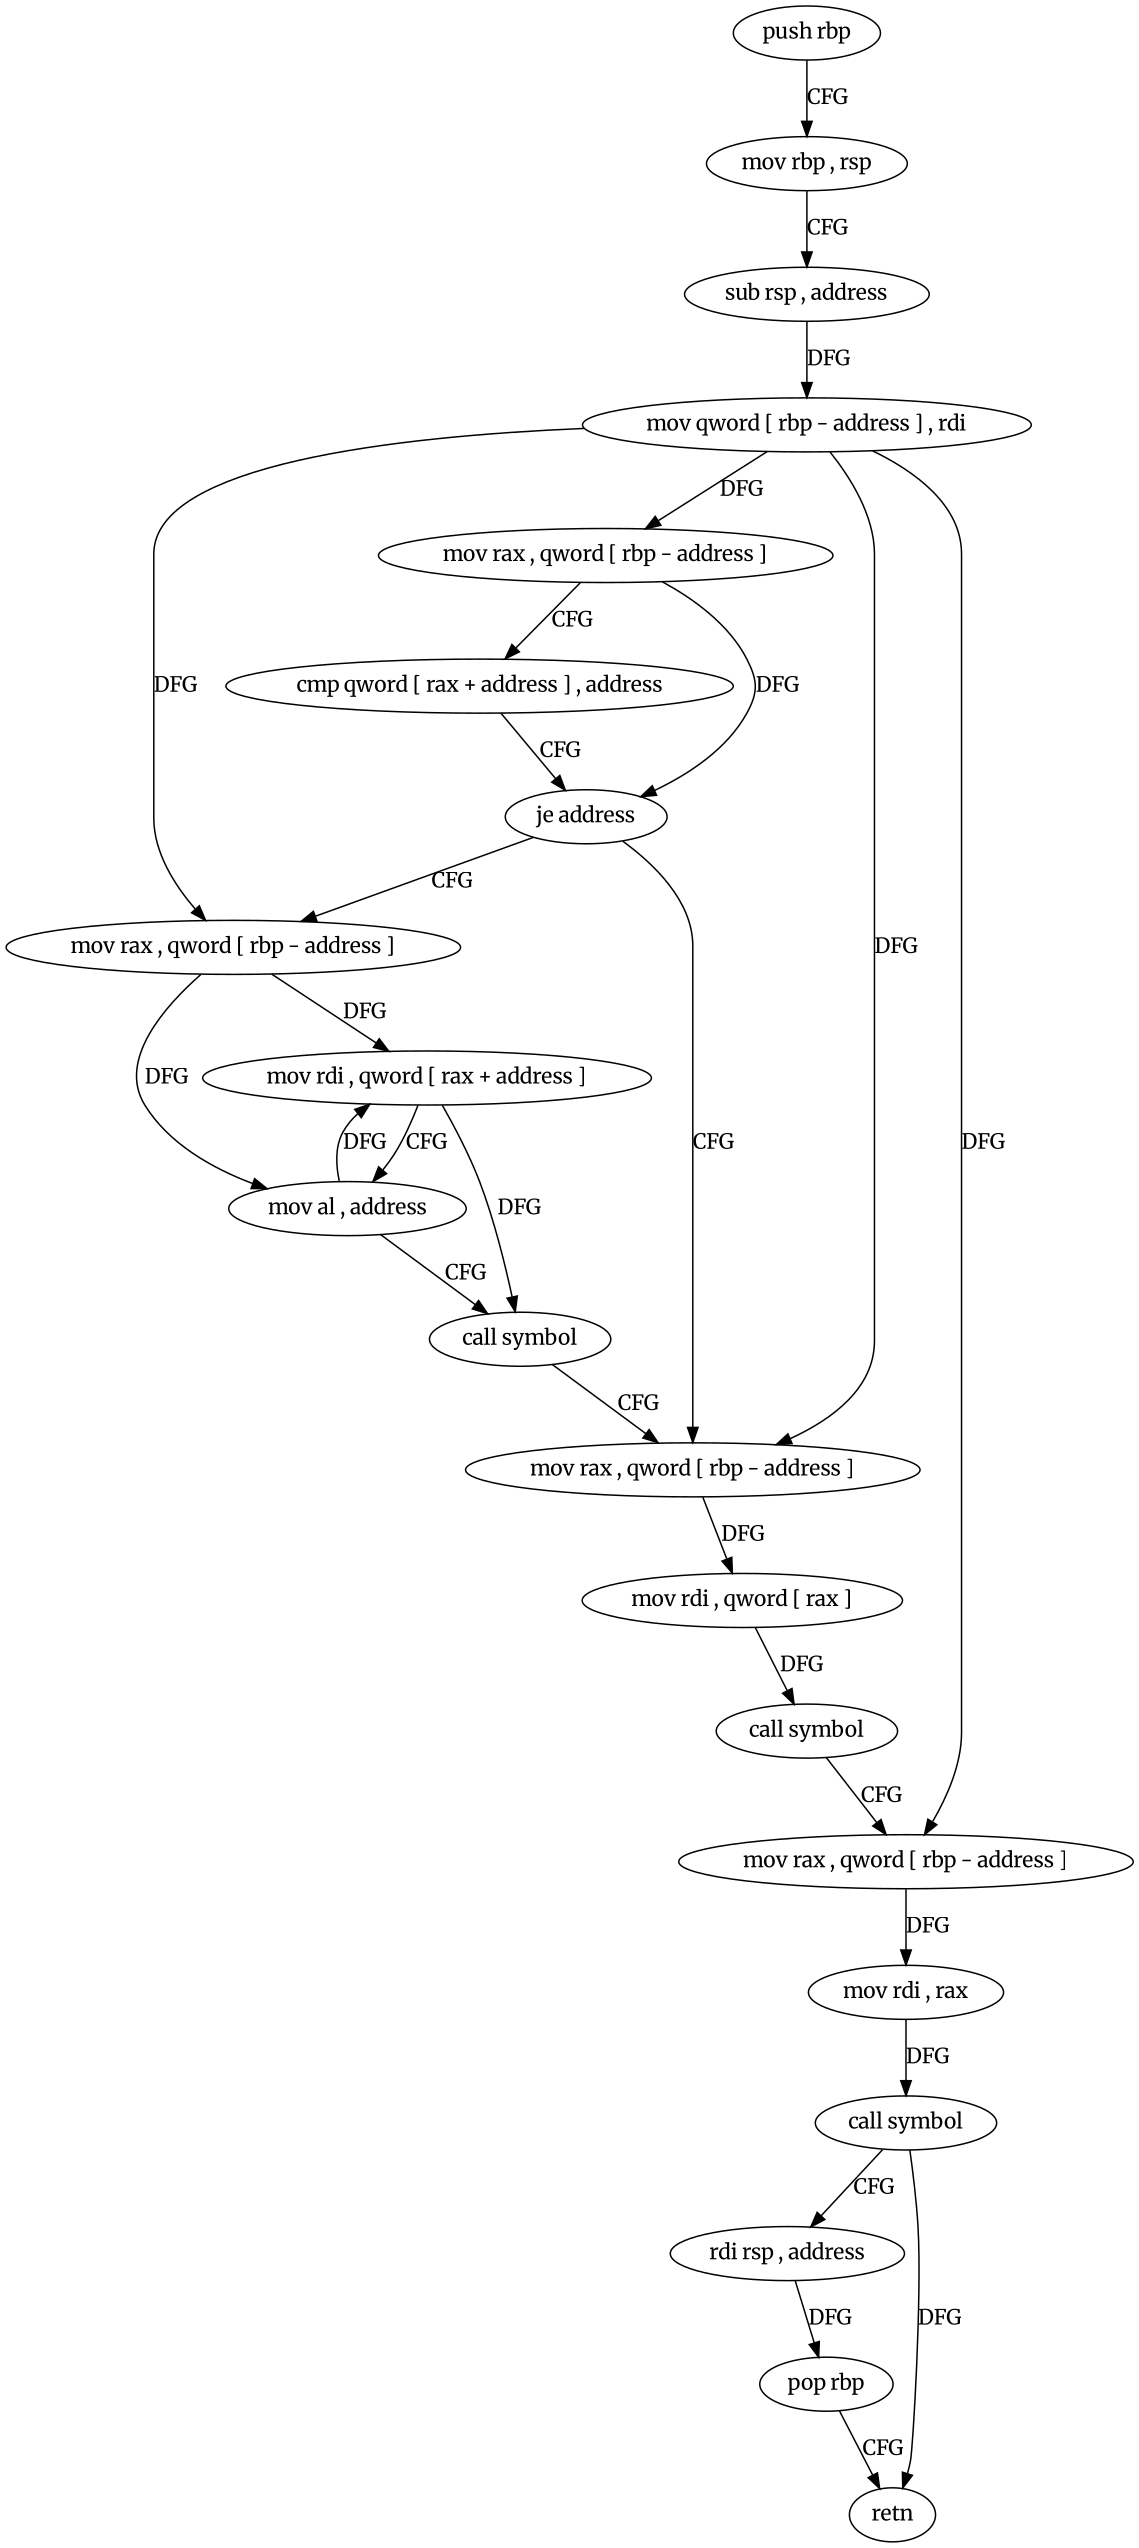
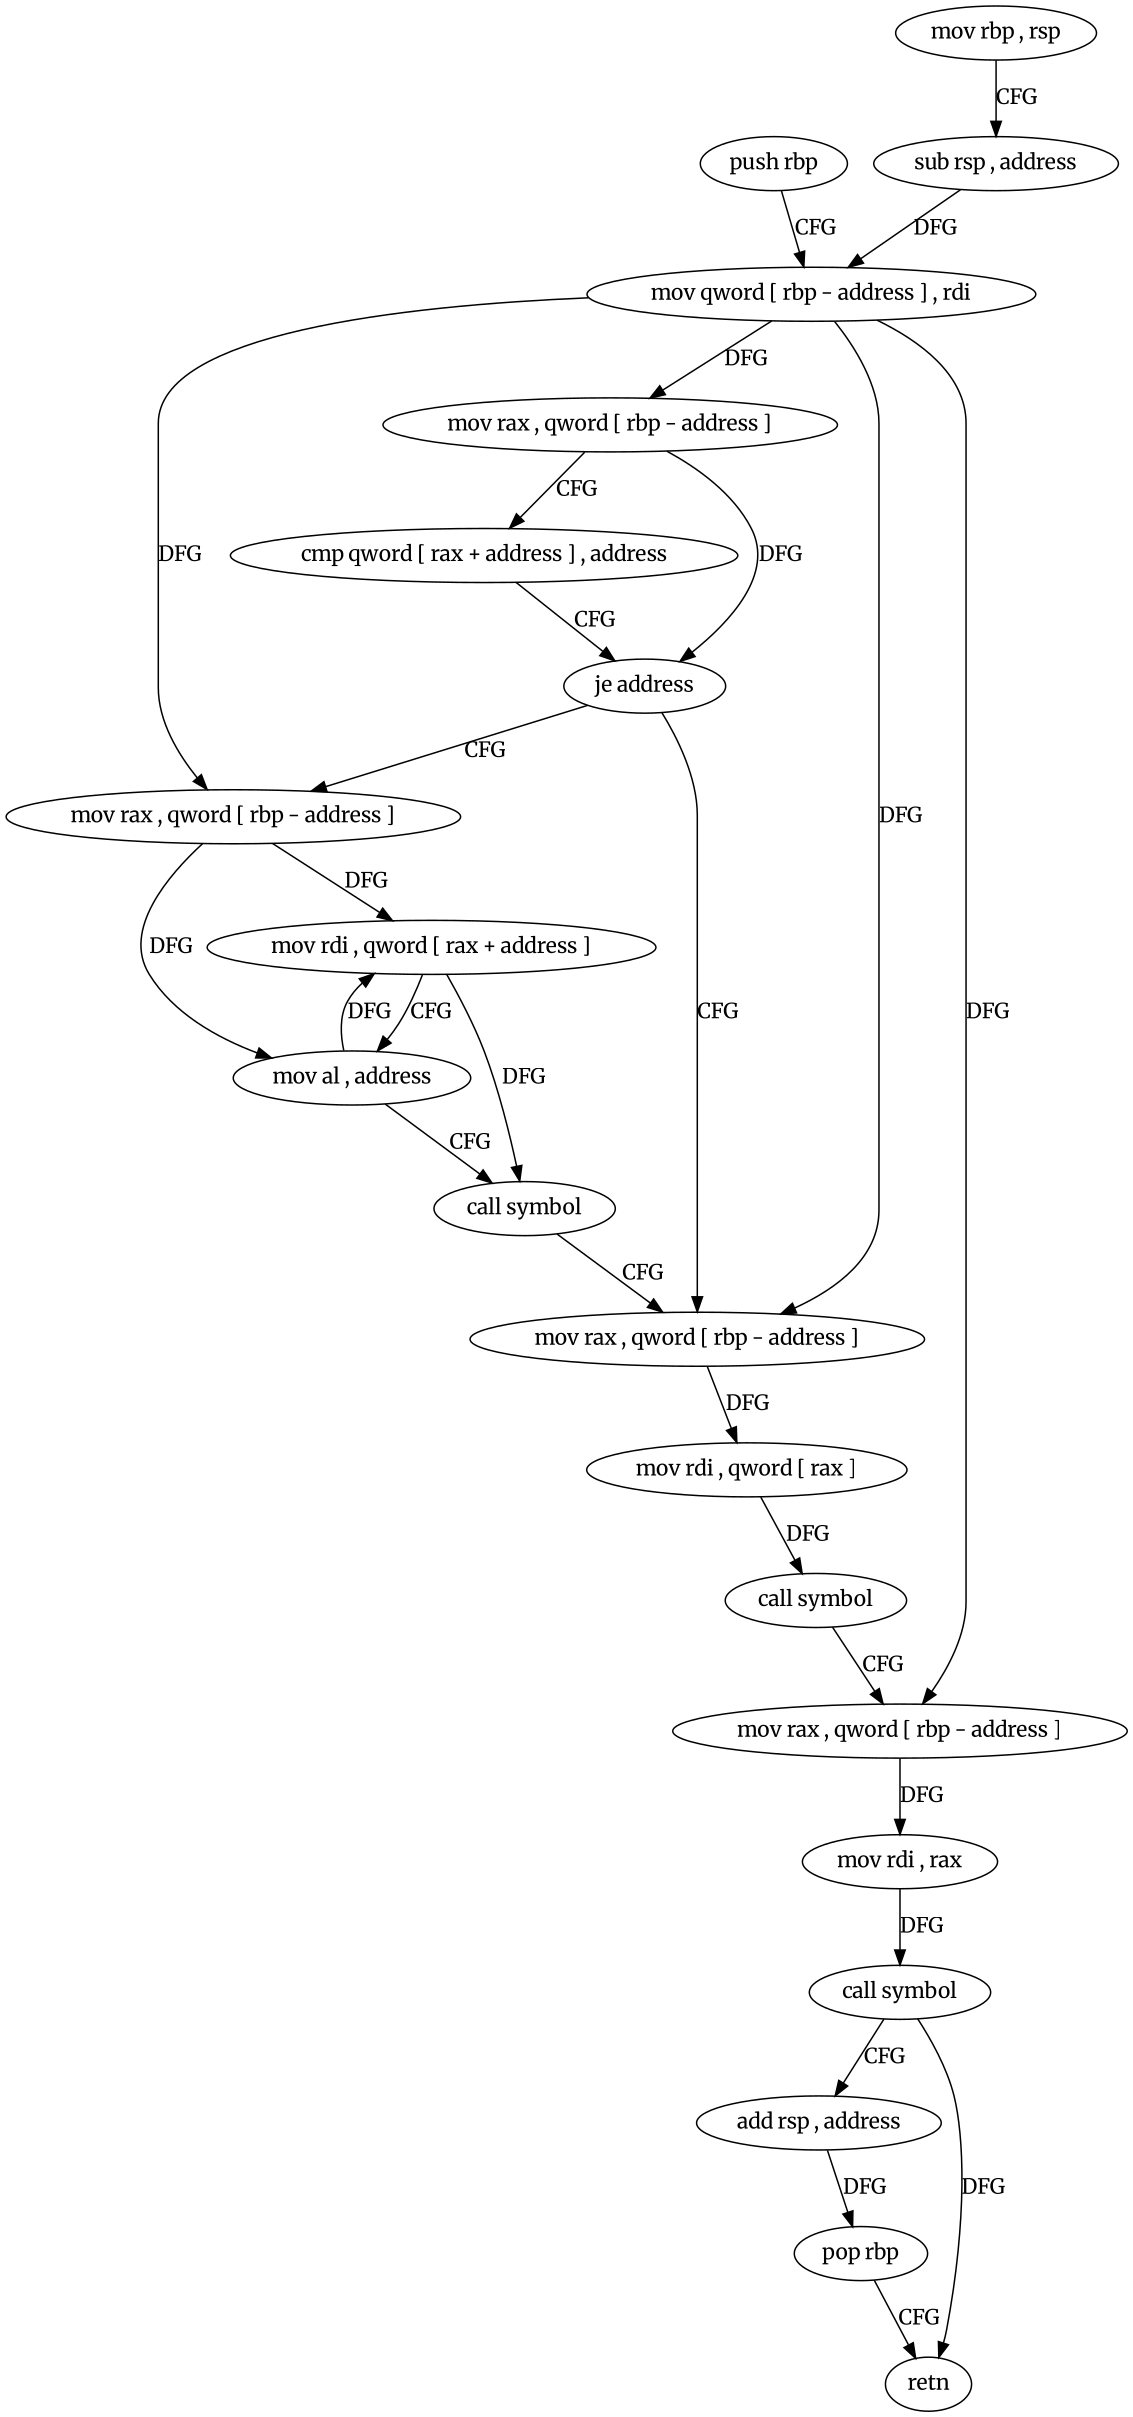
edge "push rbp" -> "mov rbp , rsp": now "push rbp" -> "mov qword [ rbp - address ] , rdi"
node "rdi rsp , address": label "rdi rsp , address" -> "add rsp , address"
